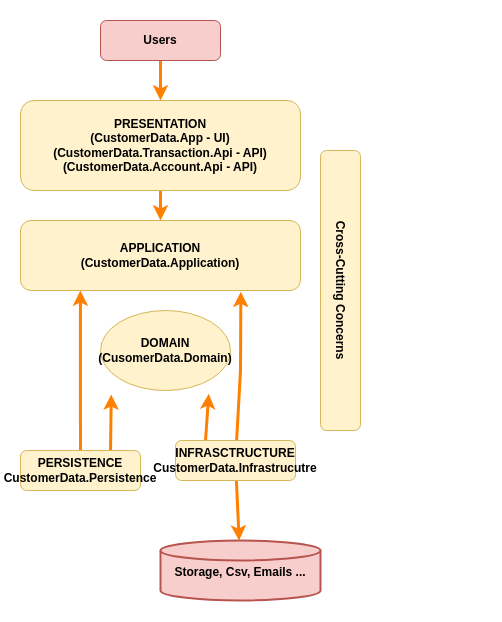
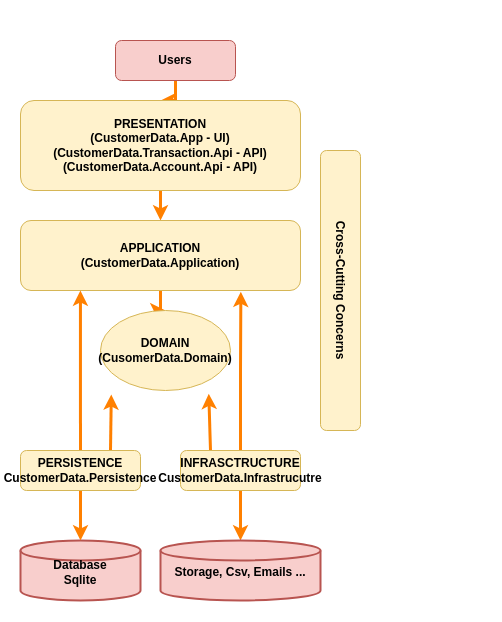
node "Users": moved (161, 41) -> (176, 61)
edge "APPLICATION (CustomerData.Application)" -> "DOMAIN (CusomerData.Domain)": added
node "INFRASCTRUCTURE CustomerData.Infrastrucutre": moved (236, 461) -> (241, 471)
edge "PERSISTENCE CustomerData.Persistence" -> "Database Sqlite": added
node "Database Sqlite": added
